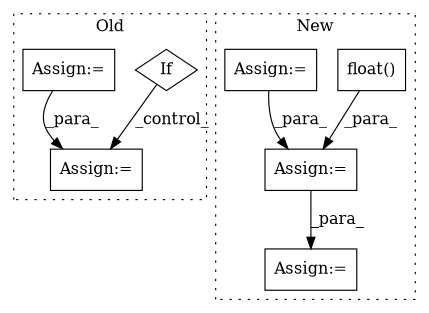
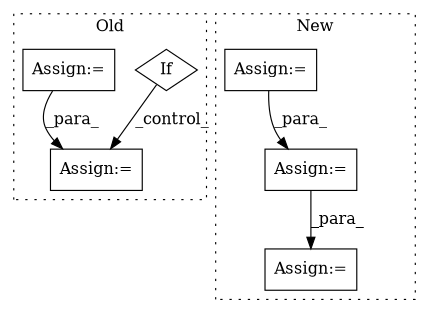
node "float()": removed
